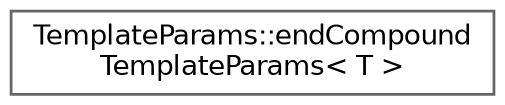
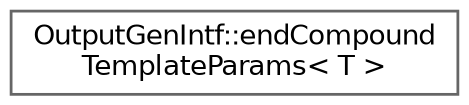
node "TemplateParams::endCompound TemplateParams< T >": label "TemplateParams::endCompound TemplateParams< T >" -> "OutputGenIntf::endCompound TemplateParams< T >"
